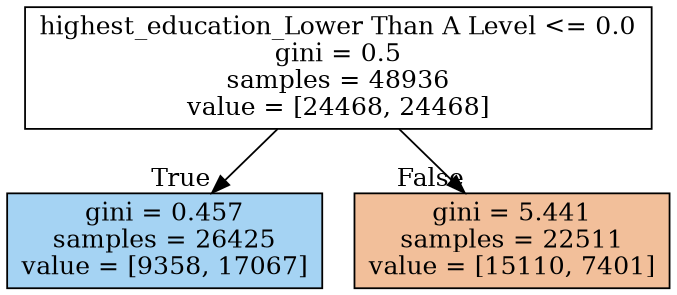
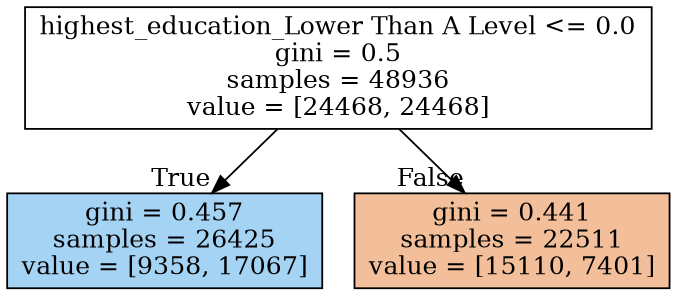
node "gini = 5.441 samples = 22511 value = [15110, 7401]": label "gini = 5.441 samples = 22511 value = [15110, 7401]" -> "gini = 0.441 samples = 22511 value = [15110, 7401]"
